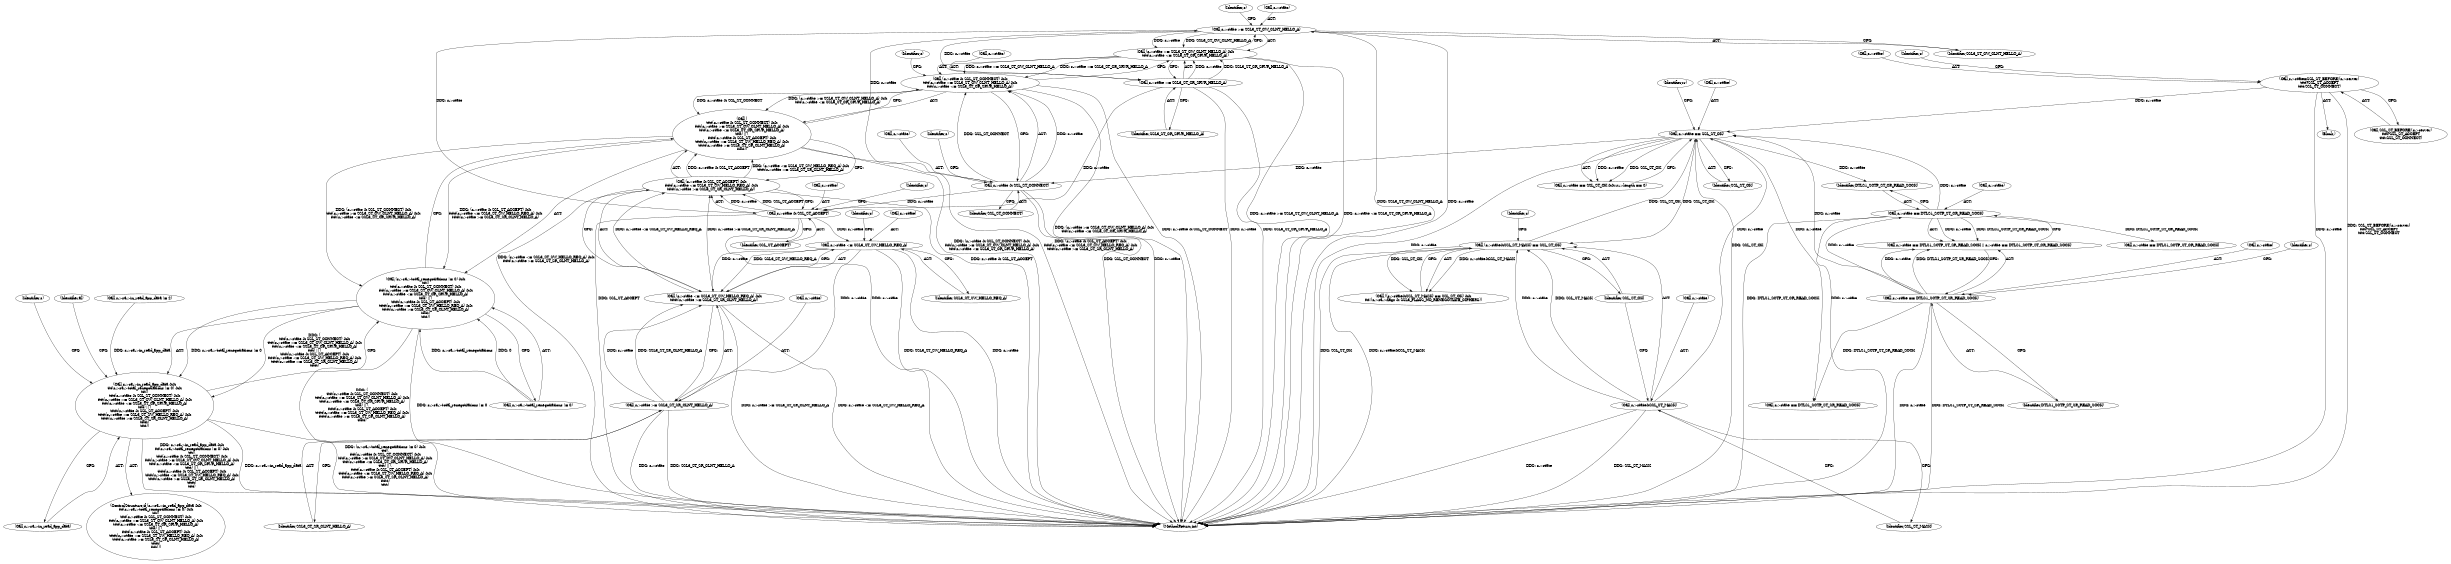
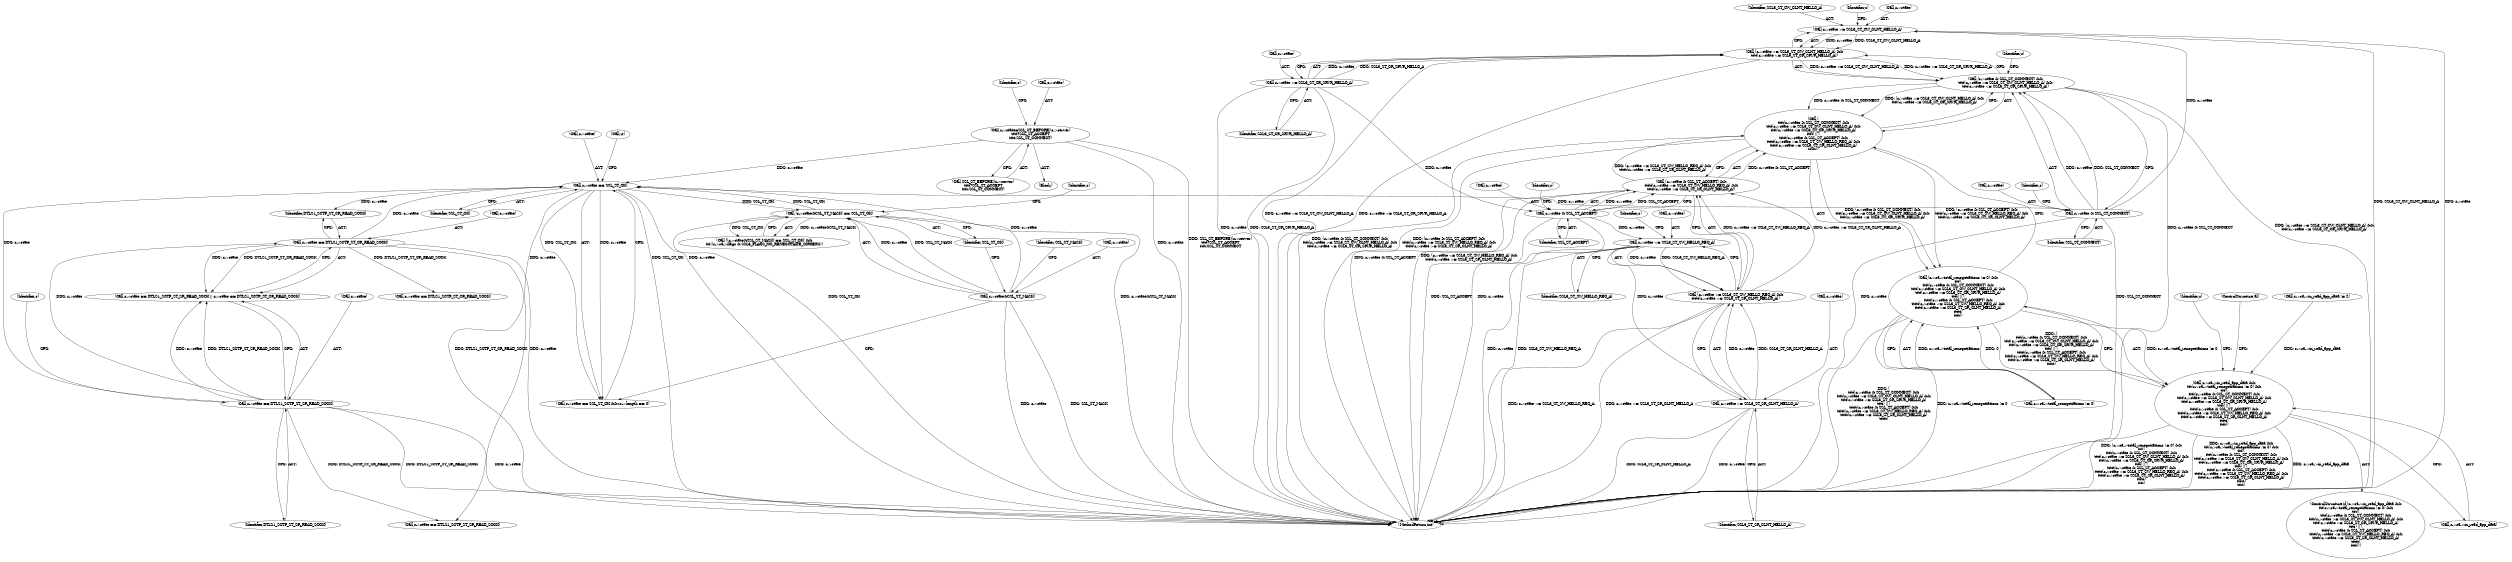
edge "(Call,s->state >= SSL3_ST_CW_CLNT_HELLO_A)" -> "(Identifier,SSL3_ST_CW_CLNT_HELLO_A)": removed, label "CFG:"
edge "(Call,s->state >= SSL3_ST_CW_CLNT_HELLO_A)" -> "(Call,s->state & SSL_ST_ACCEPT)": removed, label "DDG: s->state"
edge "(Call,s->state >= SSL3_ST_CW_CLNT_HELLO_A)" -> "(Call,s->state <= SSL3_ST_CR_SRVR_HELLO_A)": removed, label "DDG: s->state"
node "(Identifier,rr)": label "(Identifier,rr)" -> "(Call,rr)"
edge "(Call,s->state & SSL_ST_CONNECT)" -> "(Call,s->state & SSL_ST_ACCEPT)": removed, label "DDG: s->state"
node "(Identifier,al)": label "(Identifier,al)" -> "(ControlStructure,al)"
edge "(Call,s->state&SSL_ST_MASK)" -> "(Identifier,SSL_ST_MASK)": now "(Call,s->state&SSL_ST_MASK)" -> "(Call,s->state == SSL_ST_OK && rr->length == 0)"
